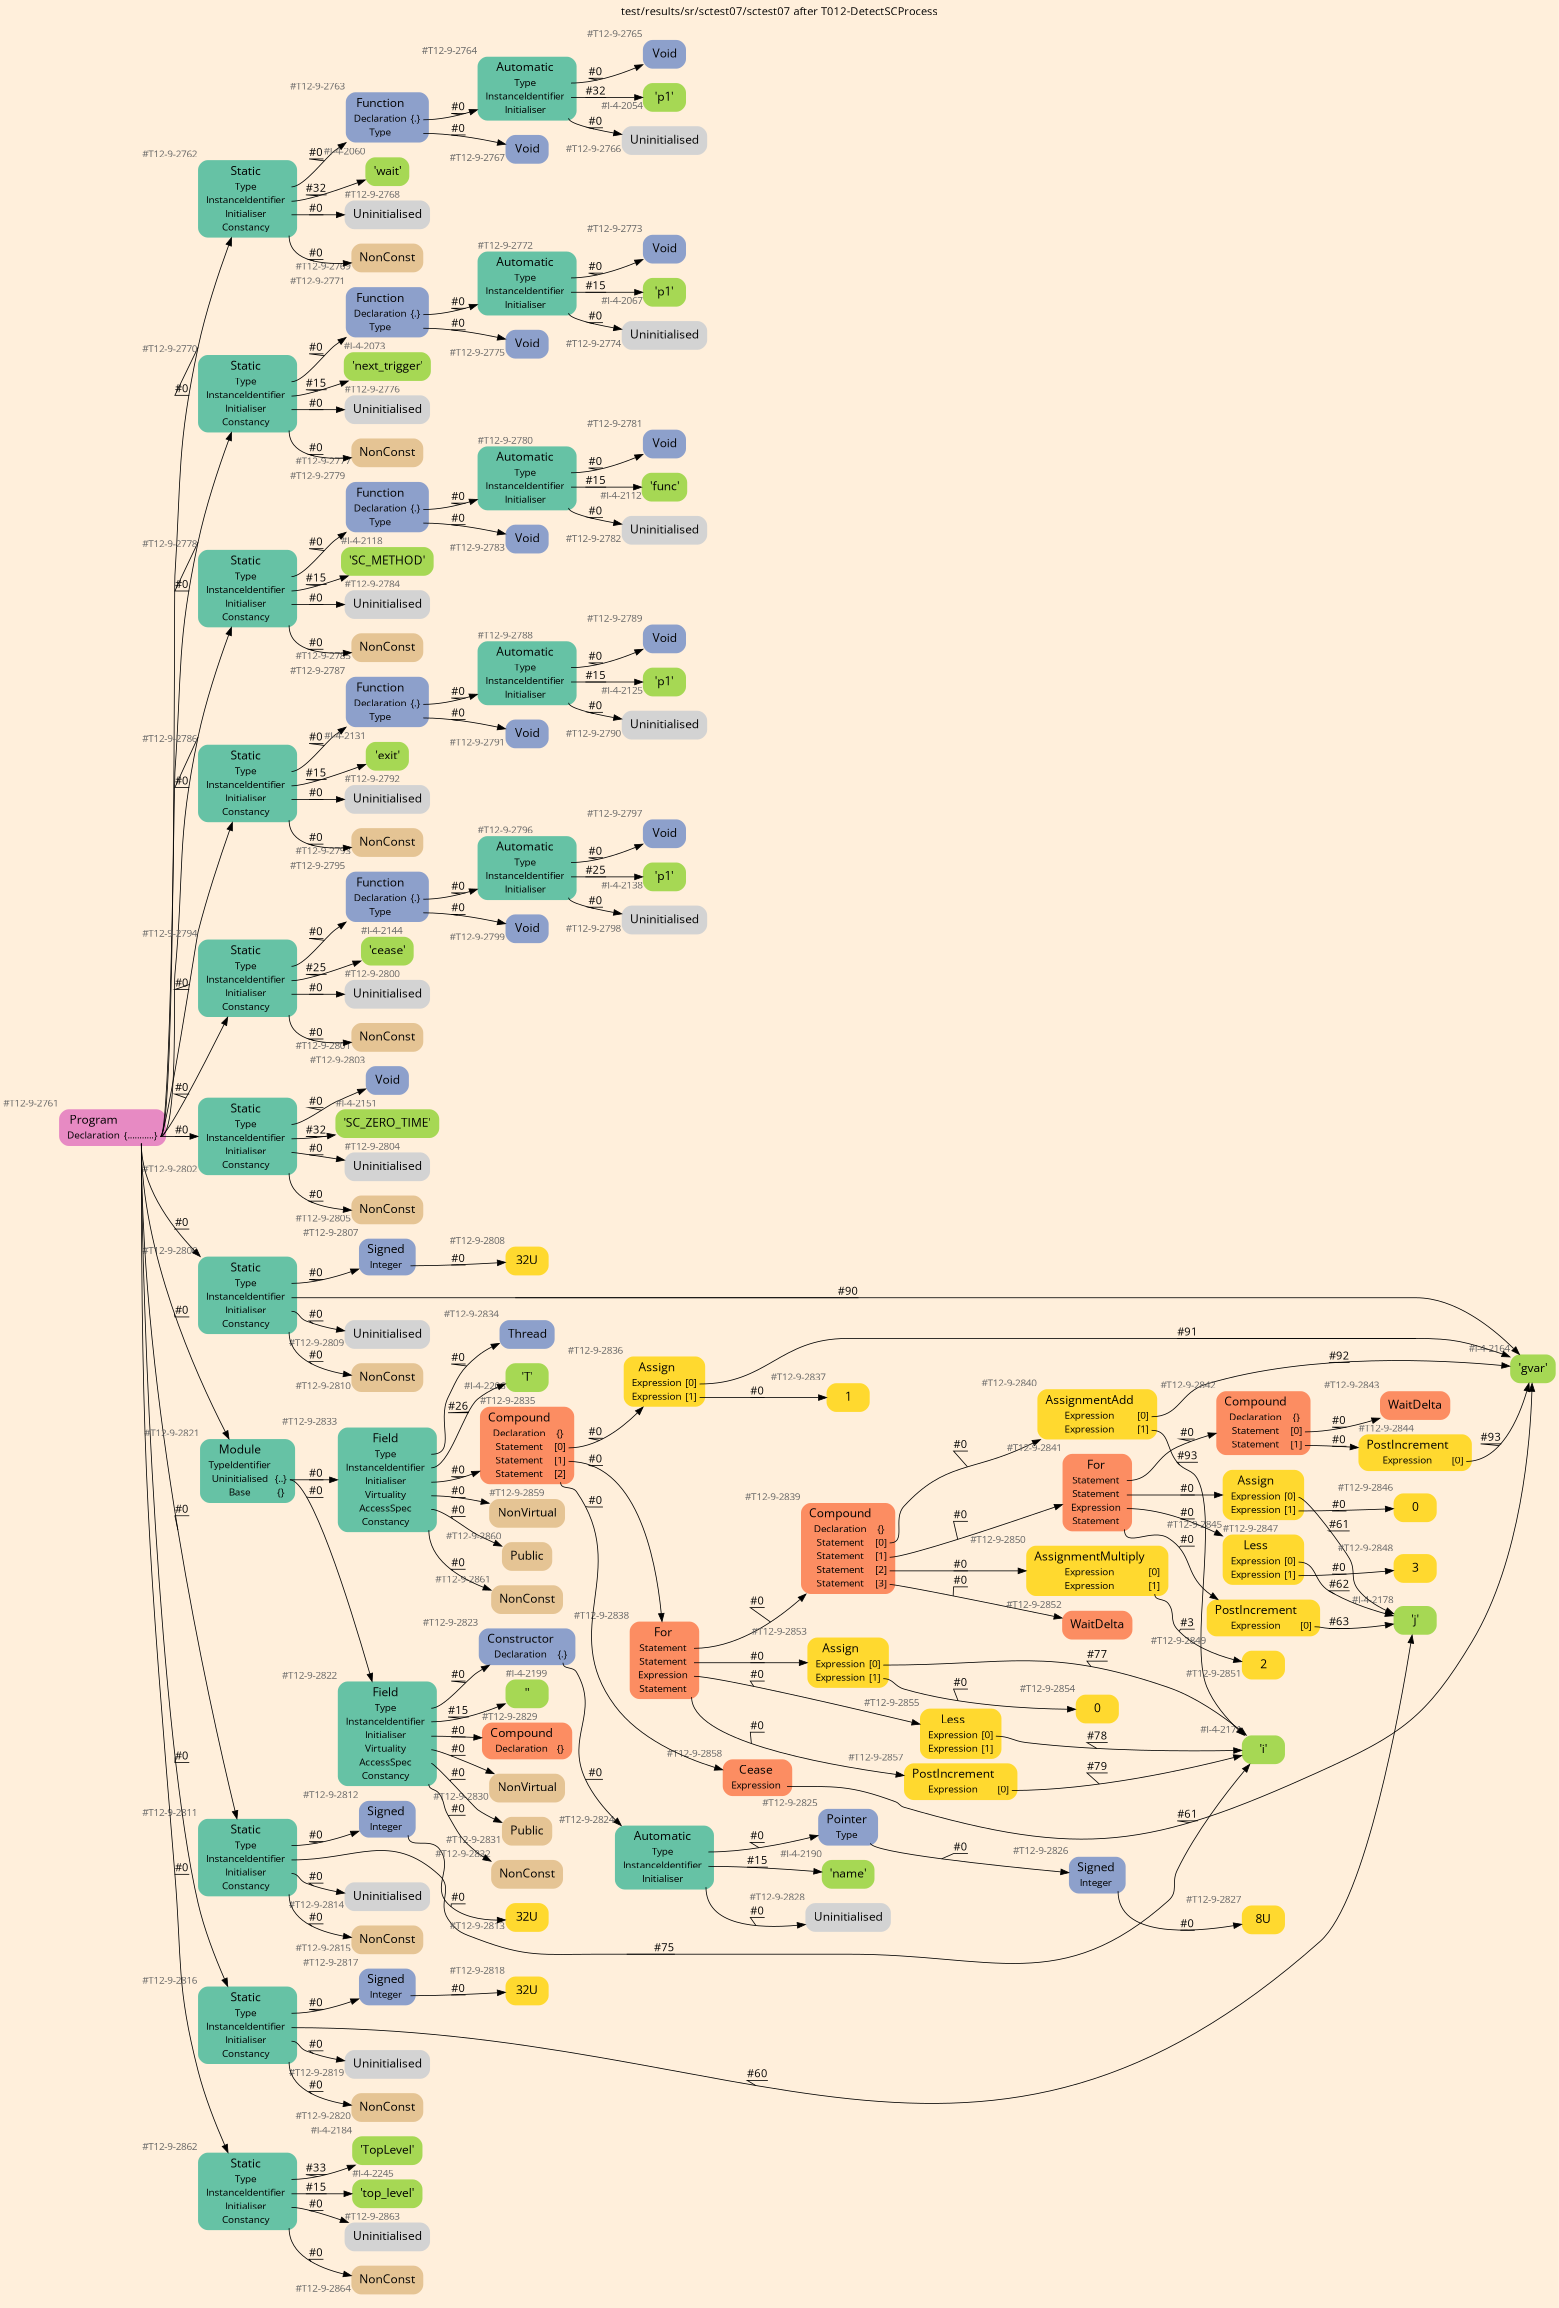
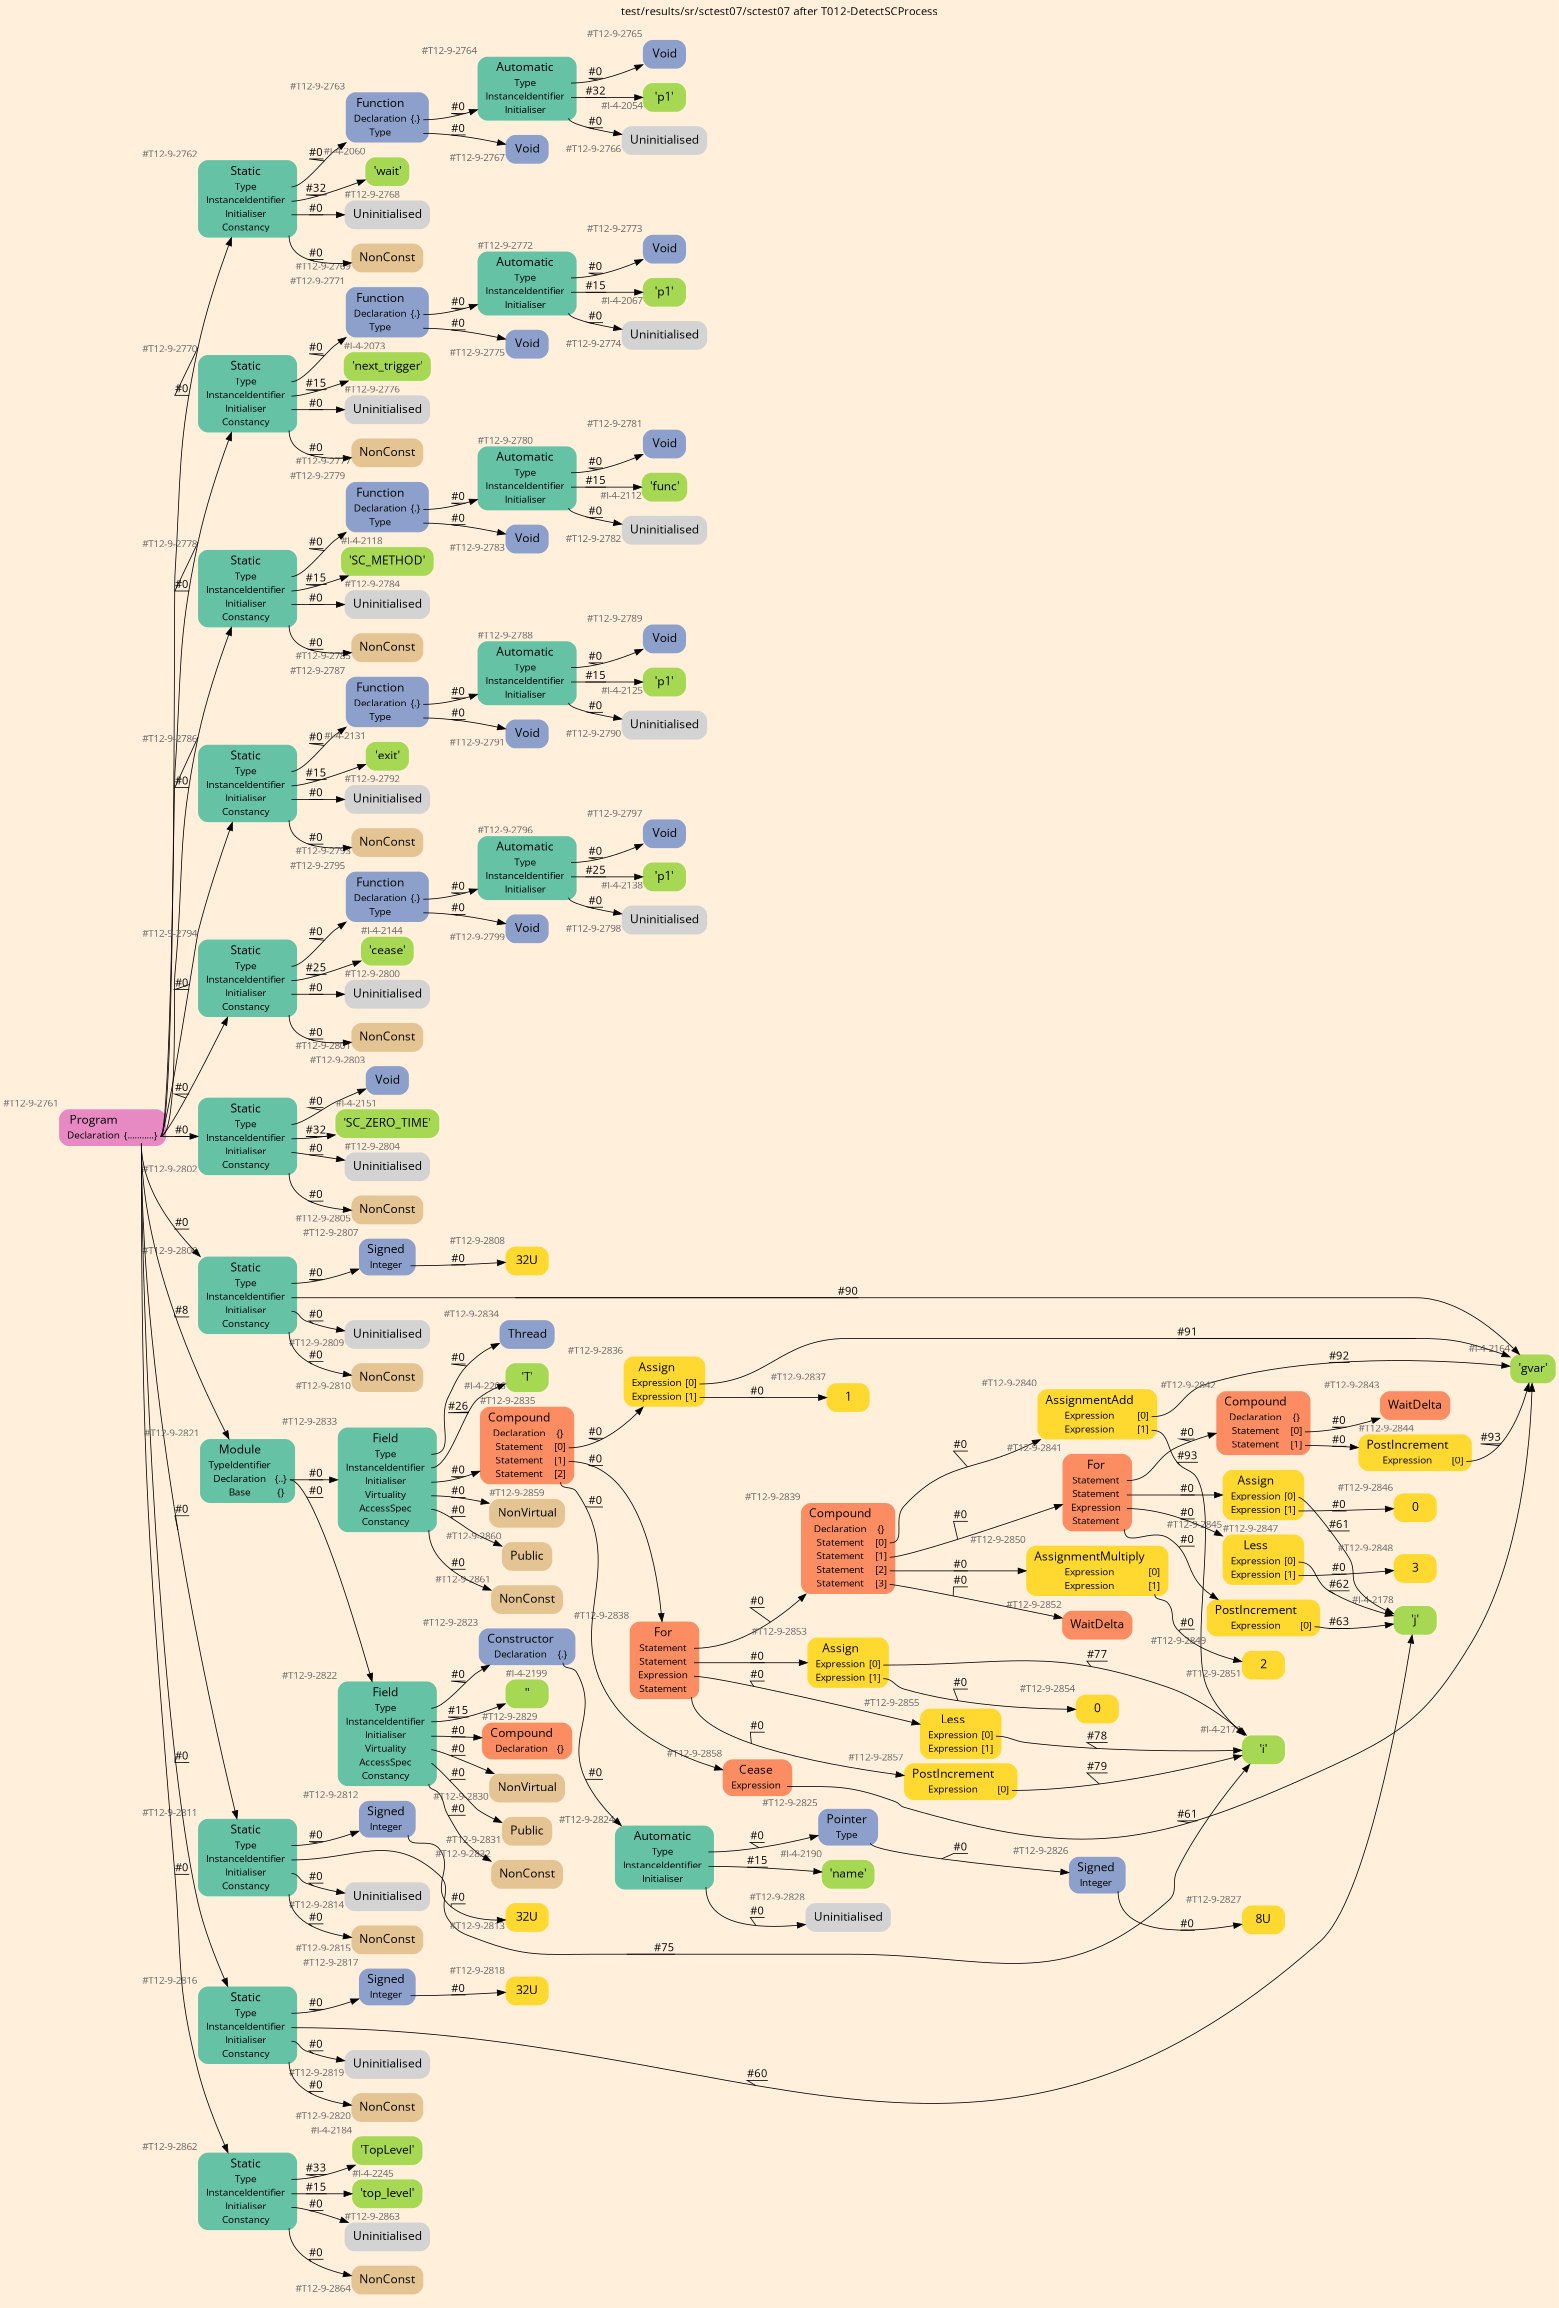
edge "Program" -> "Module": label "#0" -> "#8"
node "Module": text "Uninitialised" -> "Declaration"
edge "AssignmentMultiply" -> "2": label "#3" -> "#0"
